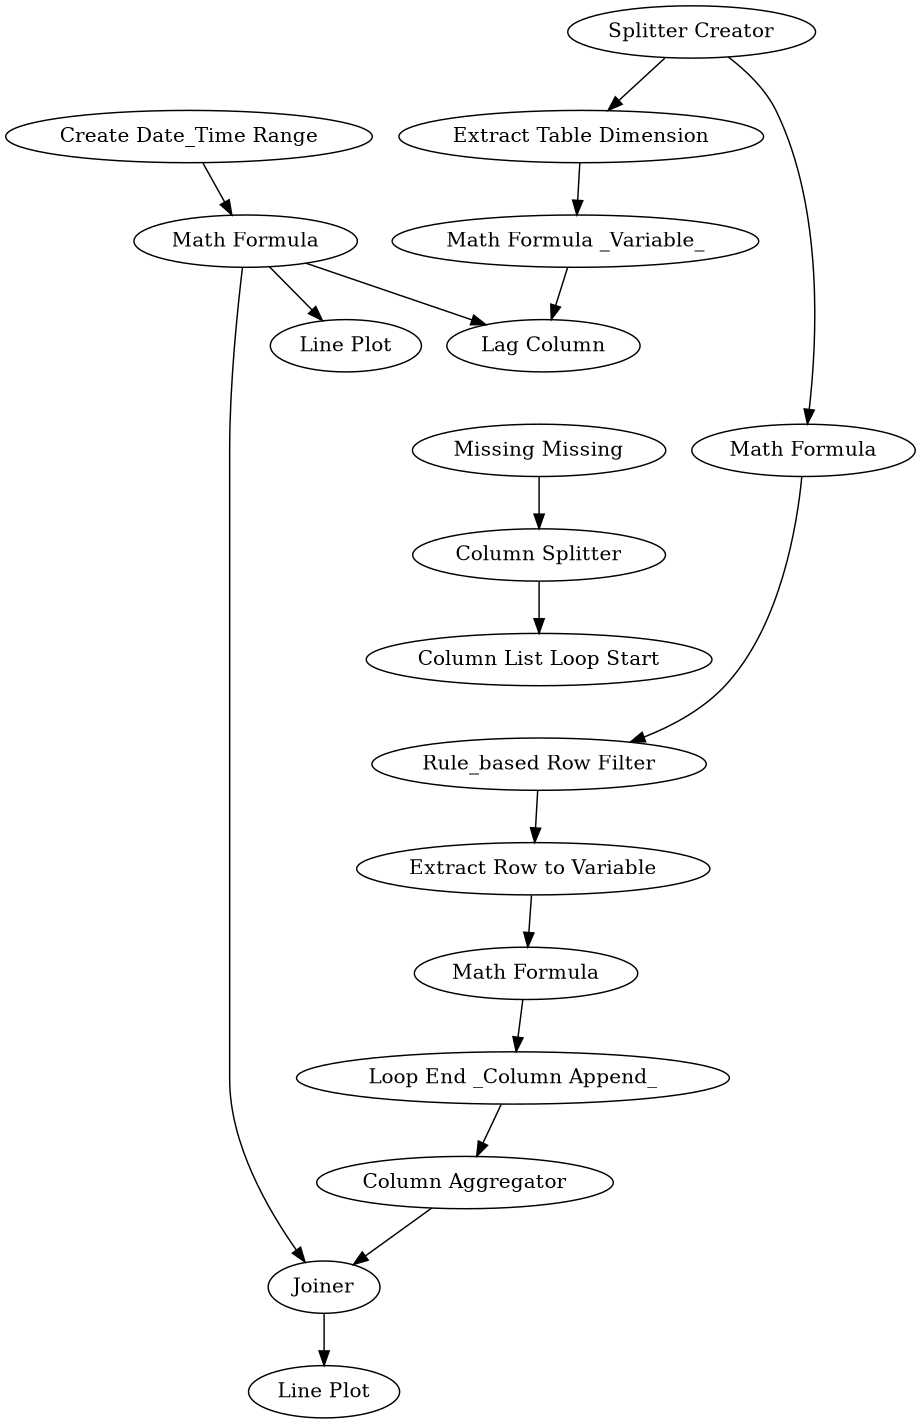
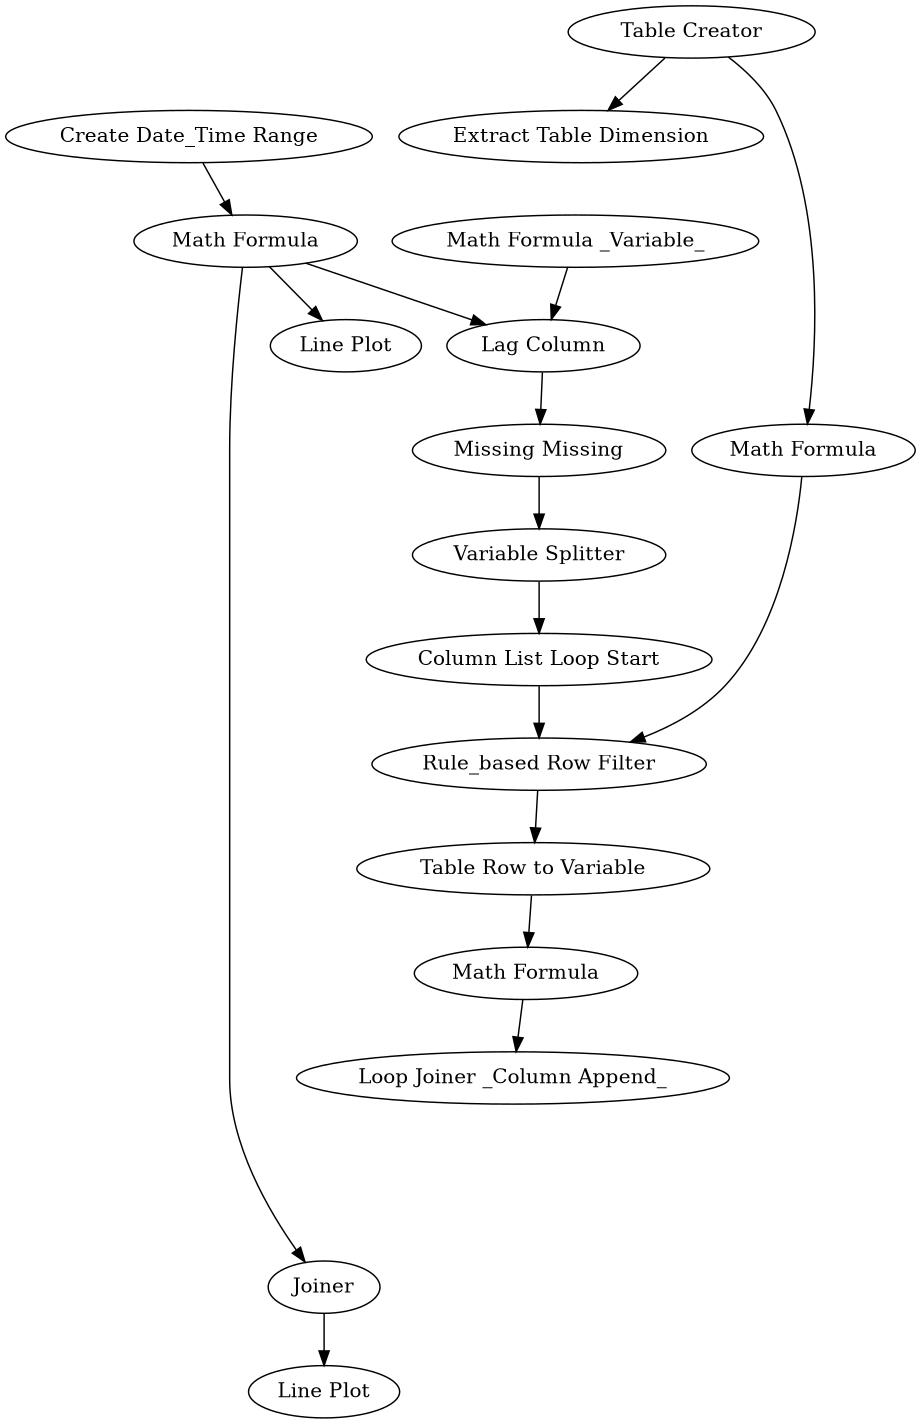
node "Splitter Creator": label "Splitter Creator" -> "Table Creator"
edge "Extract Table Dimension" -> "Math Formula _Variable_": removed
edge "Lag Column" -> "Missing Missing": added
node "Column Splitter": label "Column Splitter" -> "Variable Splitter"
edge "Column List Loop Start" -> "Rule_based Row Filter": added
node "Extract Row to Variable": label "Extract Row to Variable" -> "Table Row to Variable"
node "Loop End _Column Append_": label "Loop End _Column Append_" -> "Loop Joiner _Column Append_"
node "Column Aggregator": removed
